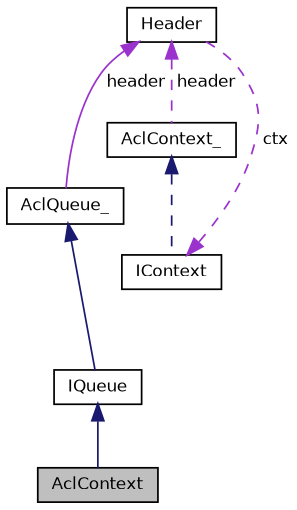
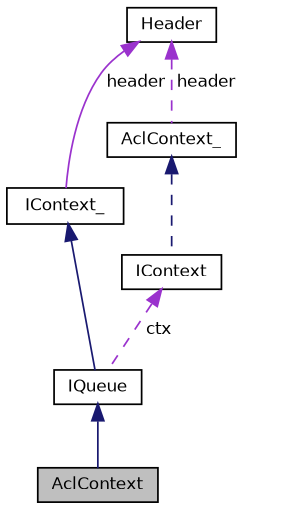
edge "Header" -> "IContext": now "IQueue" -> "IContext"
node "AclQueue_": label "AclQueue_" -> "IContext_"
